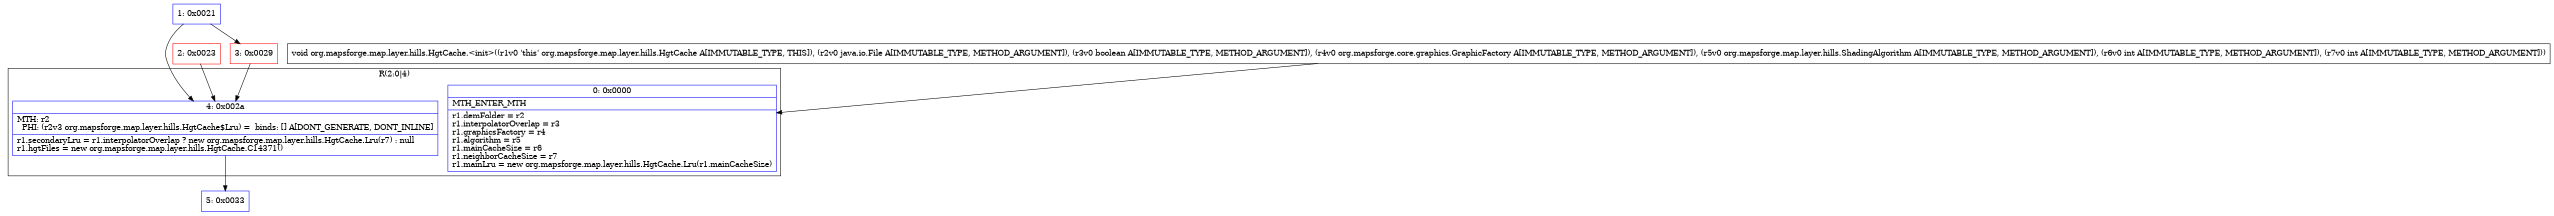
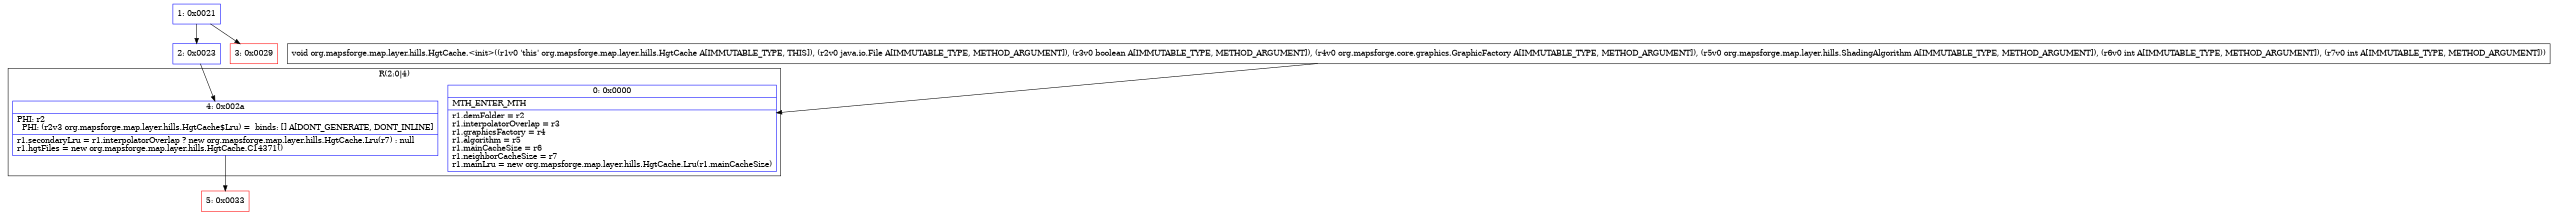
node "2: 0x0023": color red -> blue
edge "1: 0x0021" -> "4: 0x002a": now "1: 0x0021" -> "2: 0x0023"
edge "3: 0x0029" -> "4: 0x002a": removed
node "4: 0x002a": text "MTH: r2" -> "PHI: r2"
node "5: 0x0033": color blue -> red
